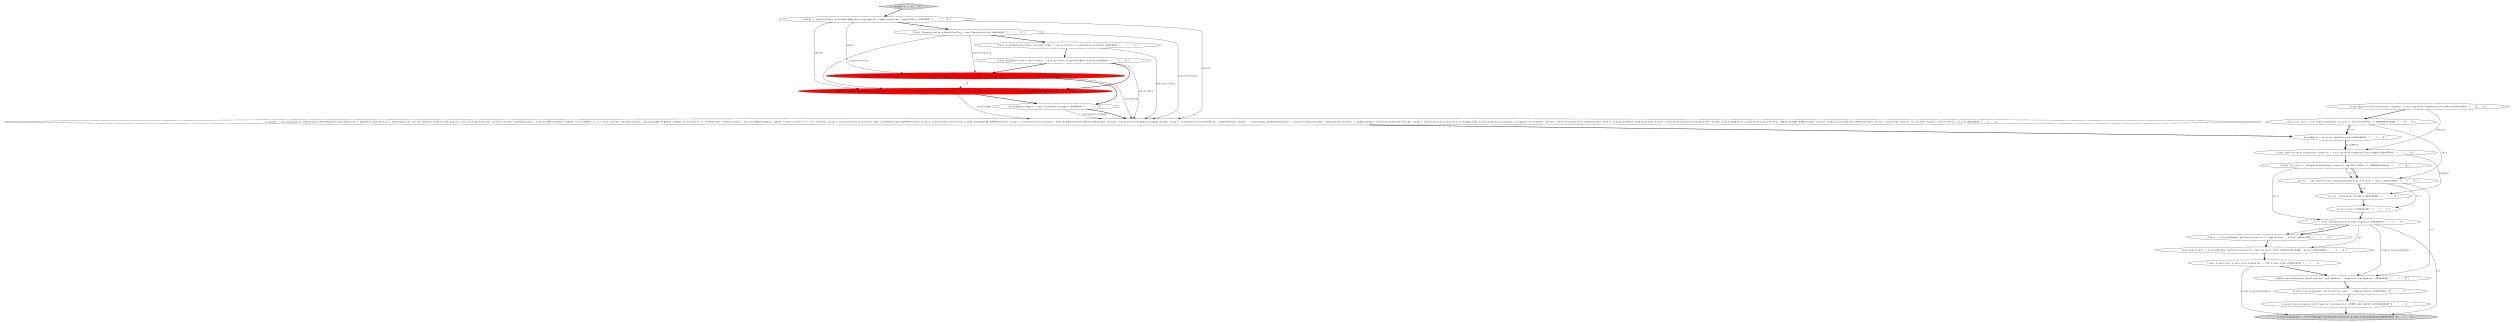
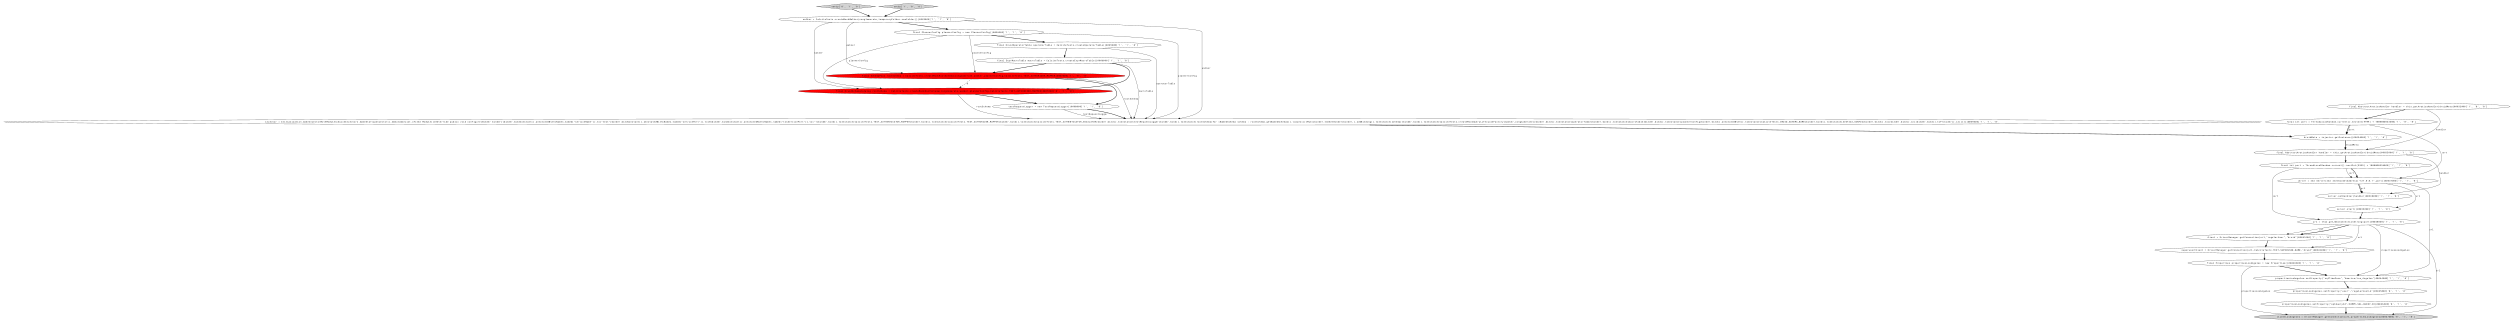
node "setUp['0', '1', '0']": added
edge "server.setHandler(handler)@@@38@@@['1', '1', '0']" -> "server.start()@@@39@@@['1', '1', '0']": removed
